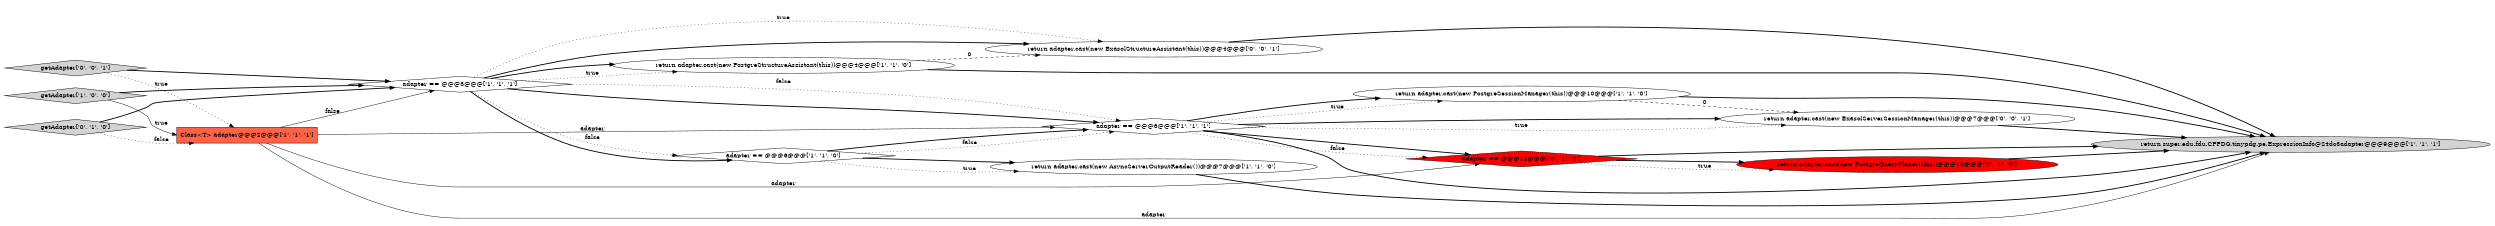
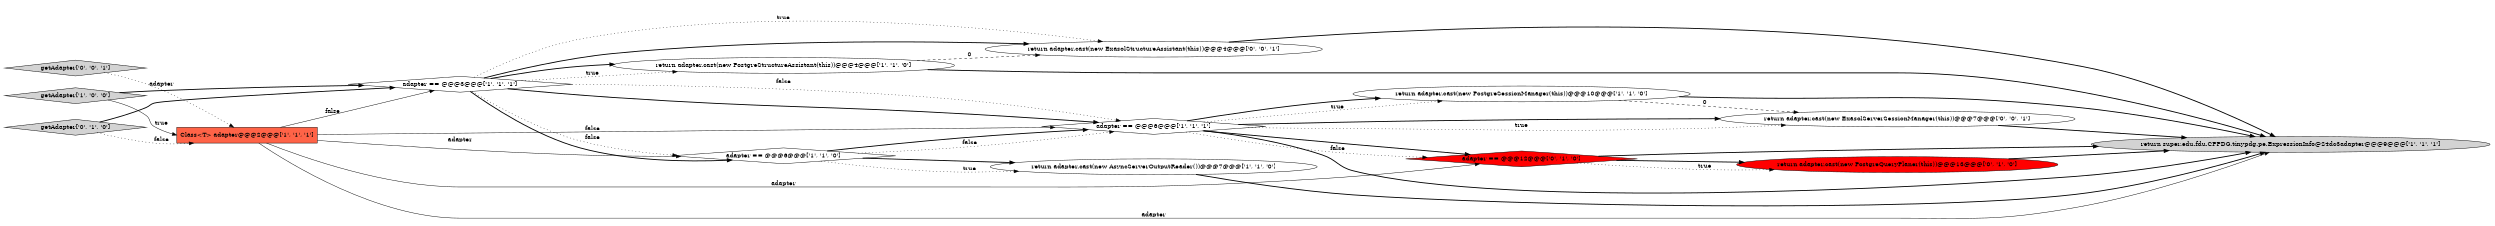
edge "getAdapter['0', '0', '1']" -> "adapter == @@@3@@@['1', '1', '1']": removed
edge "getAdapter['0', '0', '1']" -> "Class<T> adapter@@@2@@@['1', '1', '1']": label "true" -> "adapter"
edge "Class<T> adapter@@@2@@@['1', '1', '1']" -> "adapter == @@@6@@@['1', '1', '1']": label "adapter" -> "false"
edge "Class<T> adapter@@@2@@@['1', '1', '1']" -> "adapter == @@@6@@@['1', '1', '0']": added, label "adapter"
